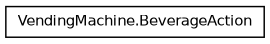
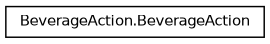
node "VendingMachine.BeverageAction": label "VendingMachine.BeverageAction" -> "BeverageAction.BeverageAction"
